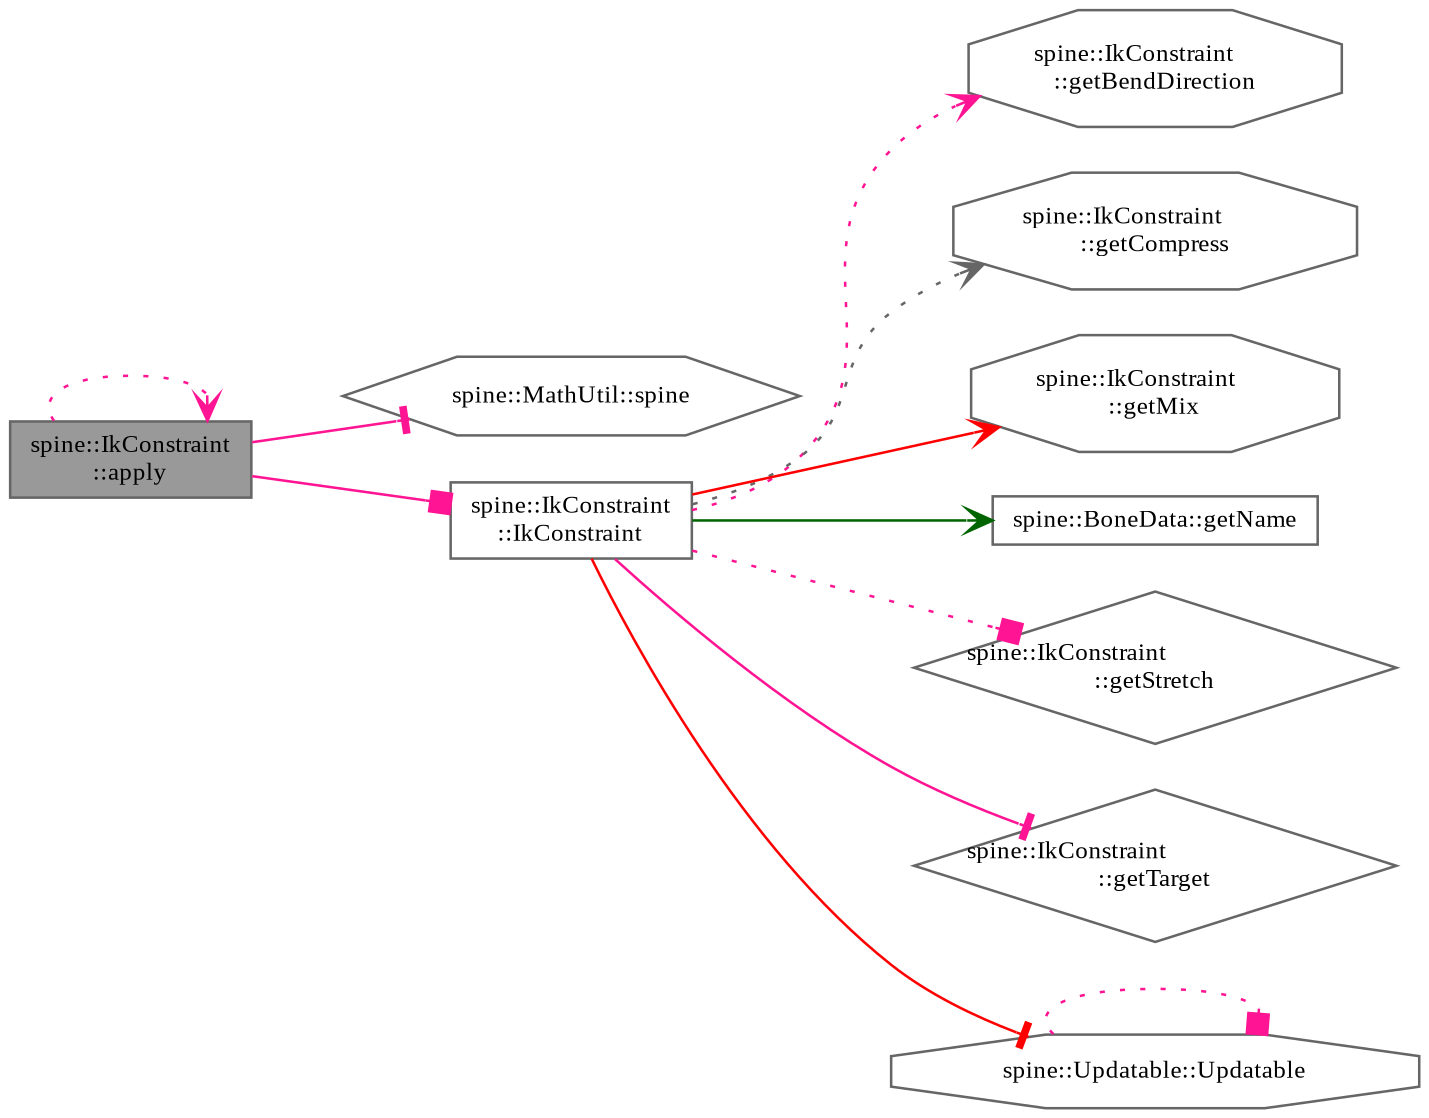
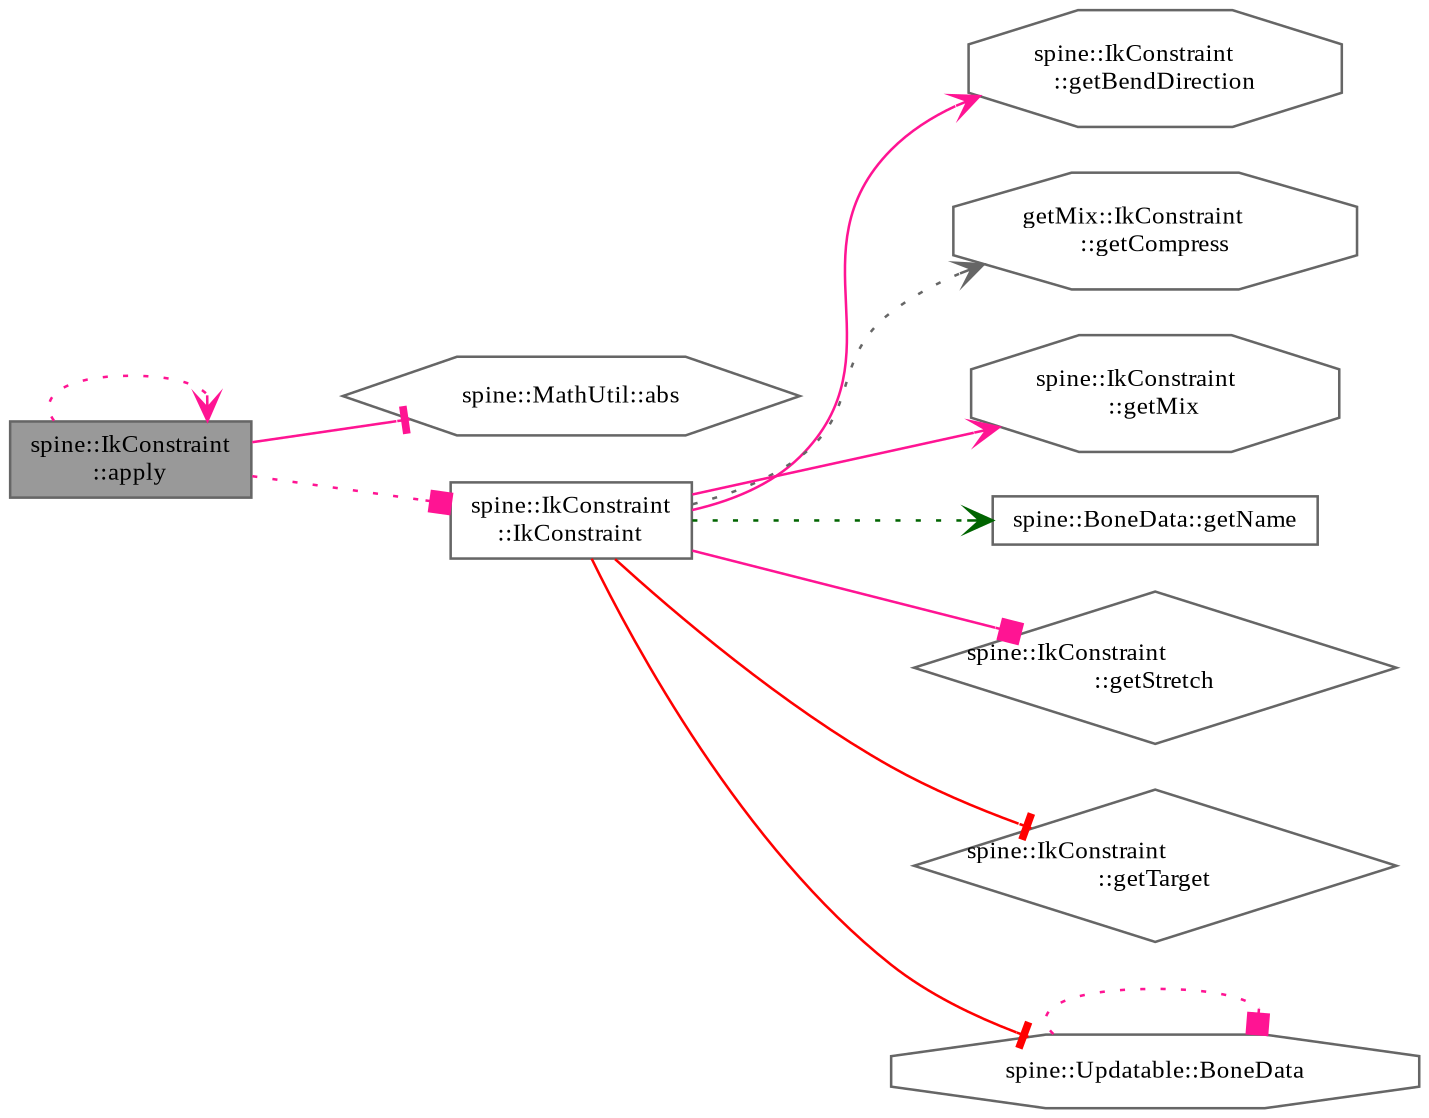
node "spine::IkConstraint ::getCompress": label "spine::IkConstraint ::getCompress" -> "getMix::IkConstraint ::getCompress"
edge "spine::IkConstraint ::IkConstraint" -> "spine::IkConstraint ::getBendDirection": style dotted -> solid
node "spine::MathUtil::spine": label "spine::MathUtil::spine" -> "spine::MathUtil::abs"
edge "spine::IkConstraint ::IkConstraint" -> "spine::IkConstraint ::getMix": color red -> deeppink
edge "spine::IkConstraint ::apply" -> "spine::IkConstraint ::IkConstraint": style solid -> dotted
edge "spine::IkConstraint ::IkConstraint" -> "spine::BoneData::getName": style solid -> dotted
edge "spine::IkConstraint ::IkConstraint" -> "spine::IkConstraint ::getStretch": style dotted -> solid
edge "spine::IkConstraint ::IkConstraint" -> "spine::IkConstraint ::getTarget": color deeppink -> red
node "spine::Updatable::Updatable": label "spine::Updatable::Updatable" -> "spine::Updatable::BoneData"
